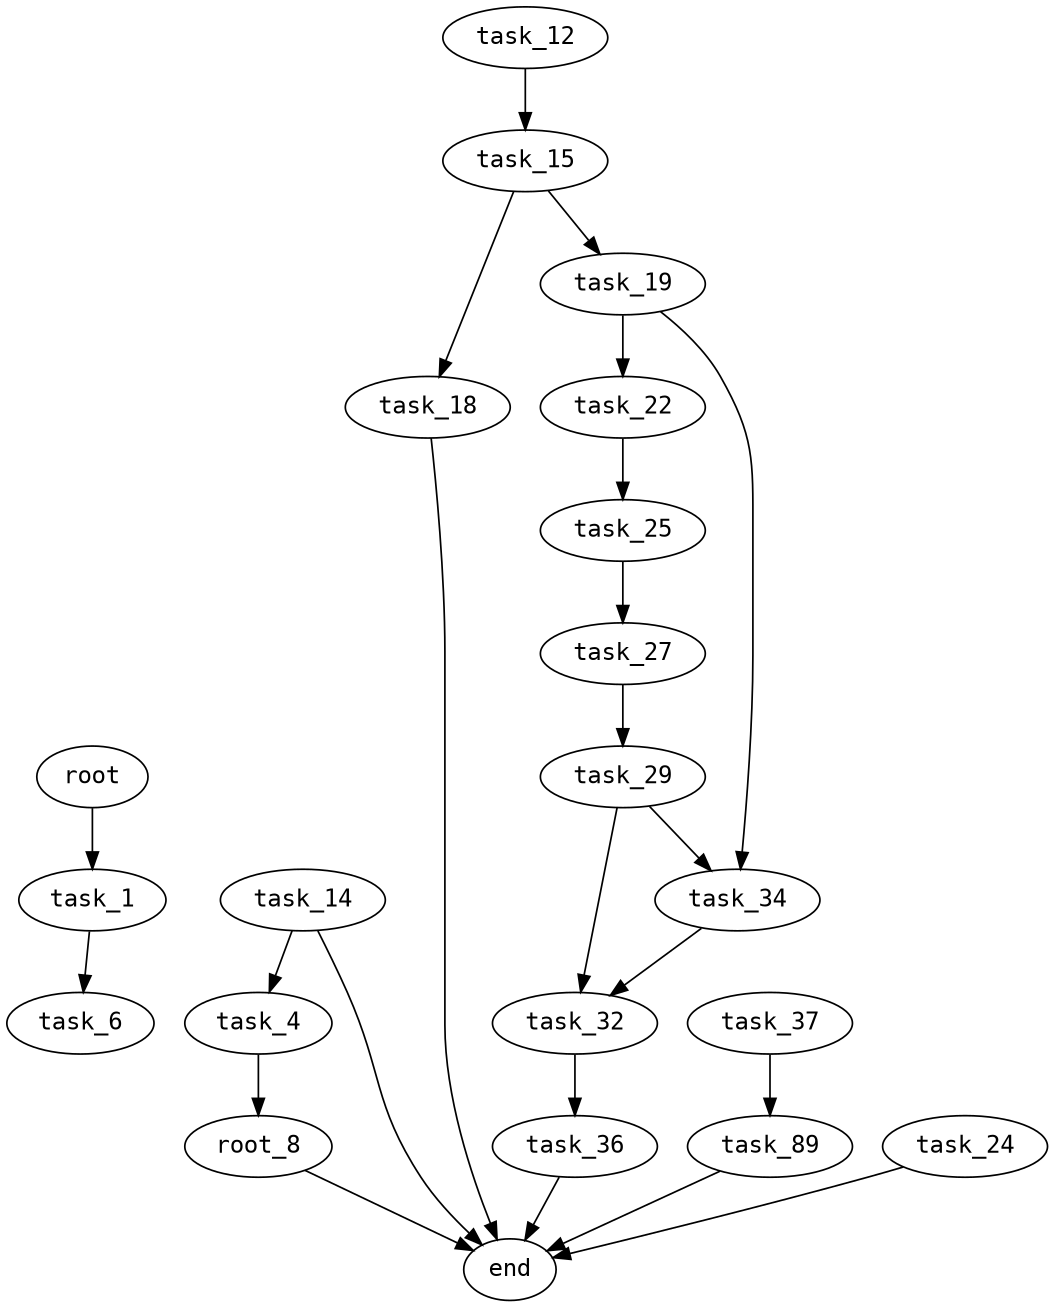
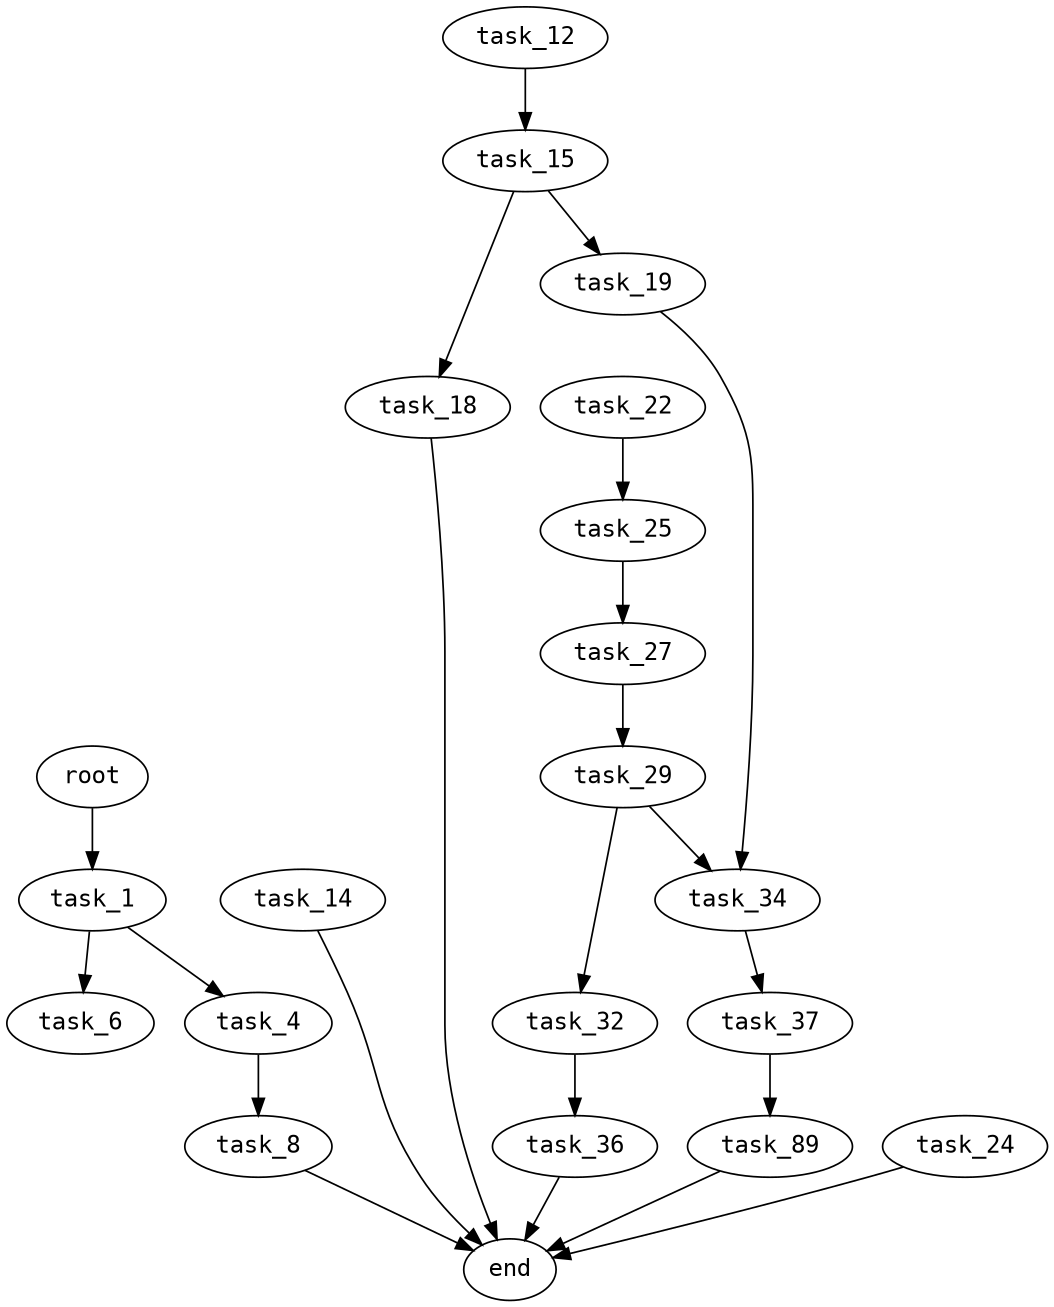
edge "task_19" -> "task_22": removed
edge "task_14" -> "task_4": now "task_1" -> "task_4"
edge "task_34" -> "task_32": now "task_34" -> "task_37"
node "root_8": label "root_8" -> "task_8"
